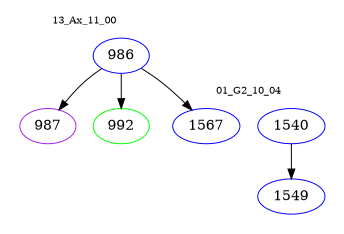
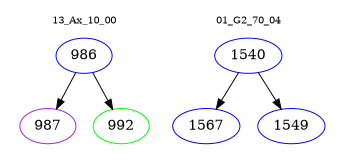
cluster "13_Ax_11_00": label "13_Ax_11_00" -> "13_Ax_10_00"
edge "986" -> "1567": now "1540" -> "1567"
cluster "01_G2_10_04": label "01_G2_10_04" -> "01_G2_70_04"
